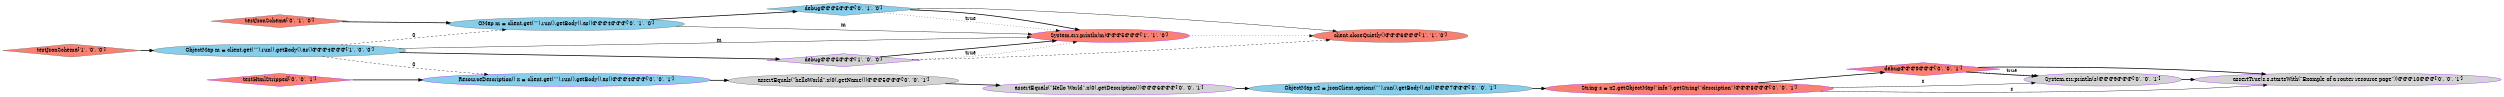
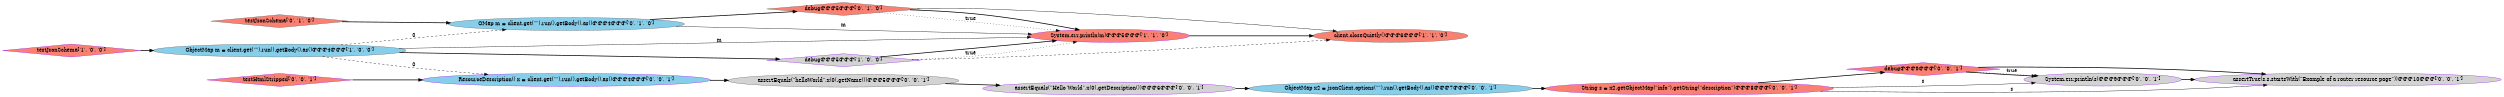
node "debug@@@5@@@['0', '1', '0']": fillcolor skyblue -> salmon
edge "System.err.println(m)@@@5@@@['1', '1', '0']" -> "client.closeQuietly()@@@6@@@['1', '1', '0']": style dotted -> bold
node "testJsonSchema['1', '0', '0']": color gray40 -> purple
